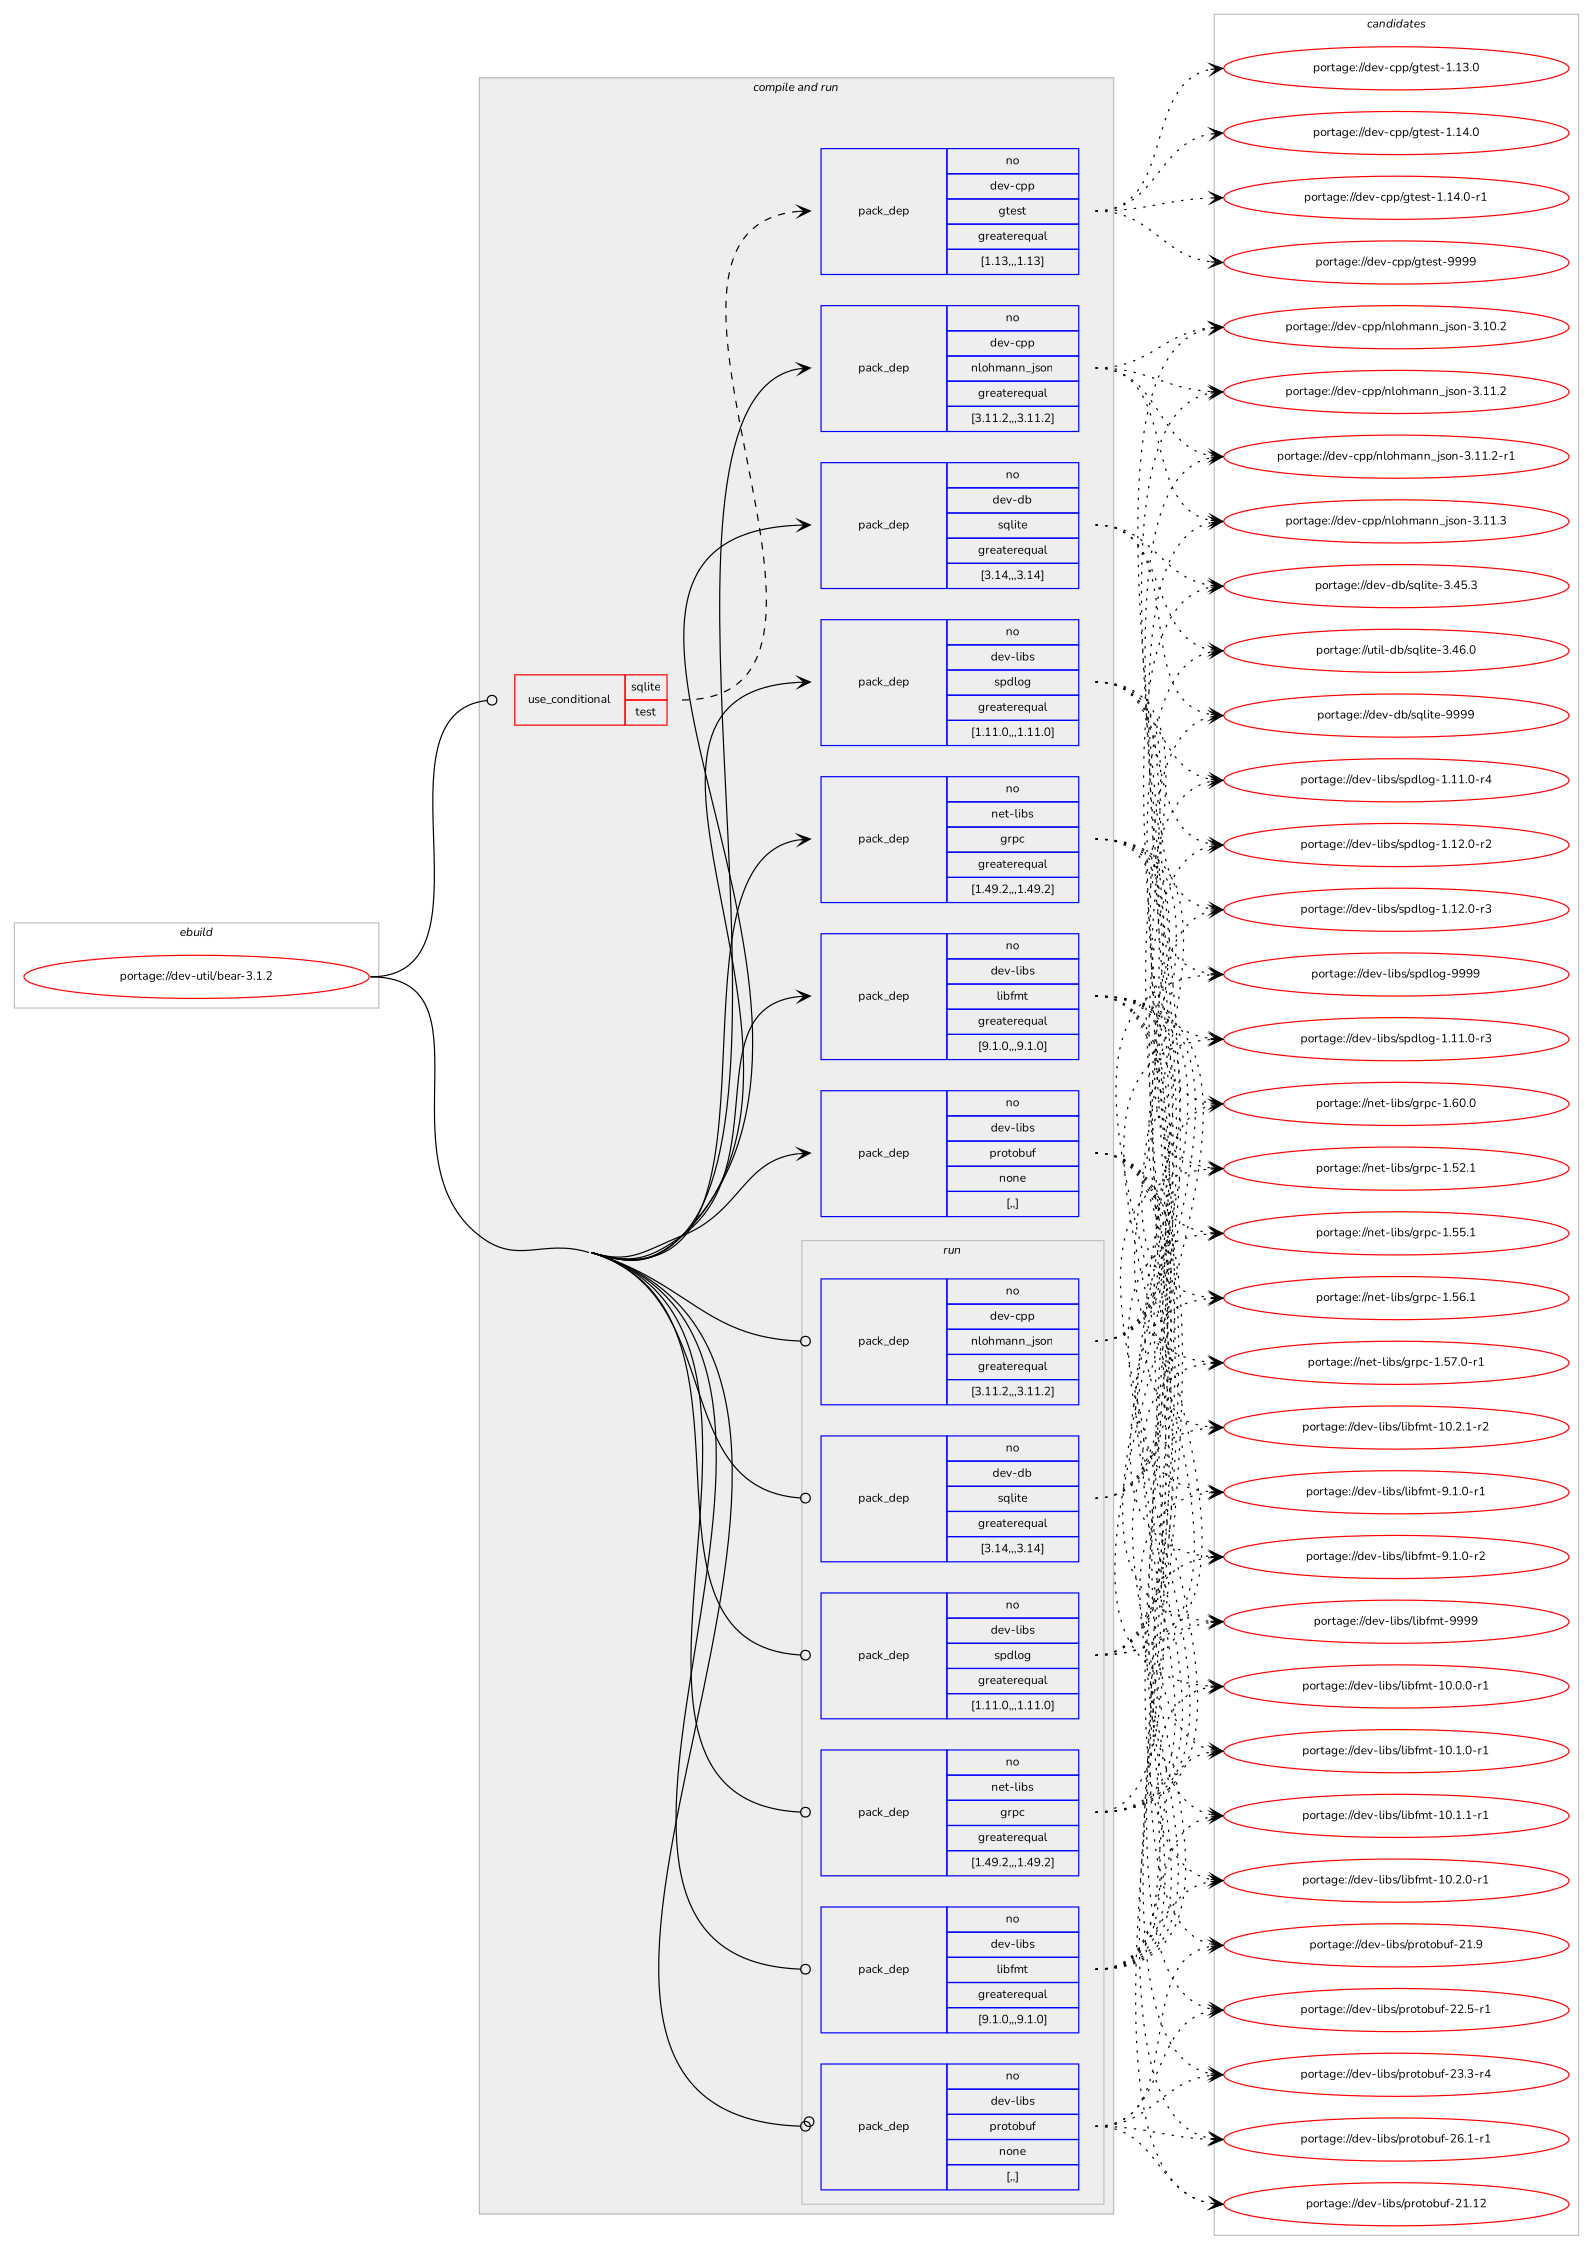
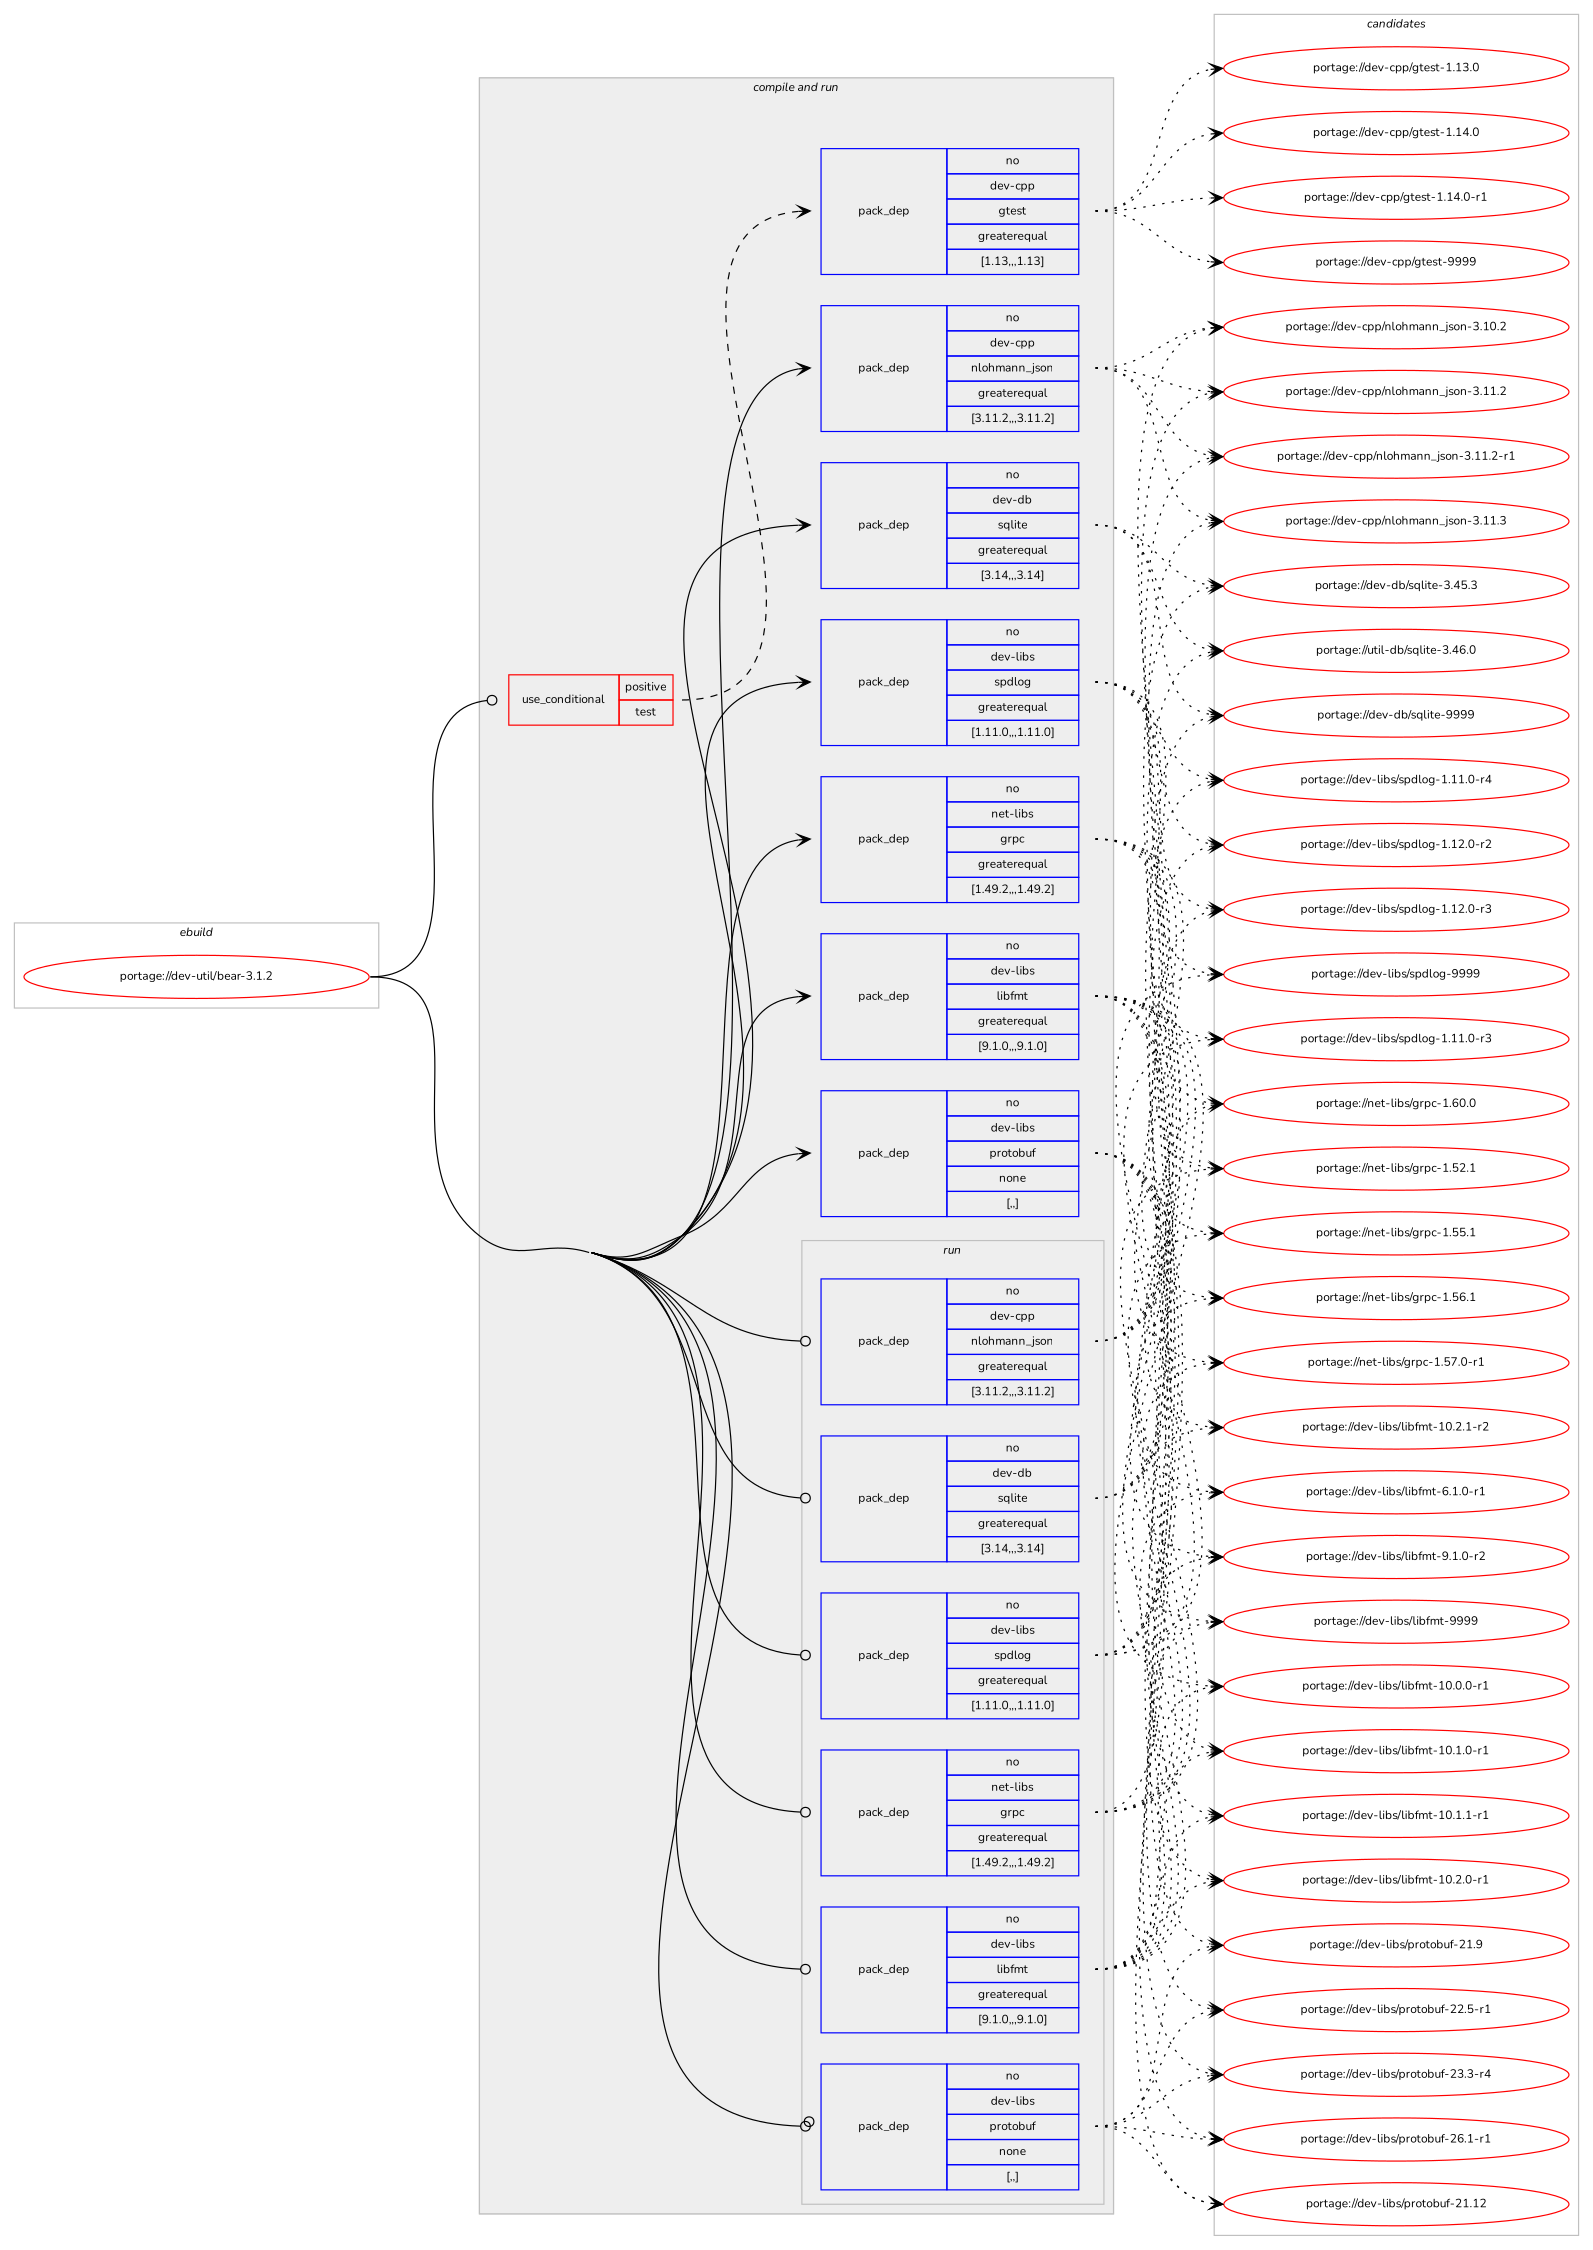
node "use_conditional": text "sqlite" -> "positive"
node "portage://dev-libs/libfmt-9.1.0-r1": label "portage://dev-libs/libfmt-9.1.0-r1" -> "portage://dev-libs/libfmt-6.1.0-r1"
